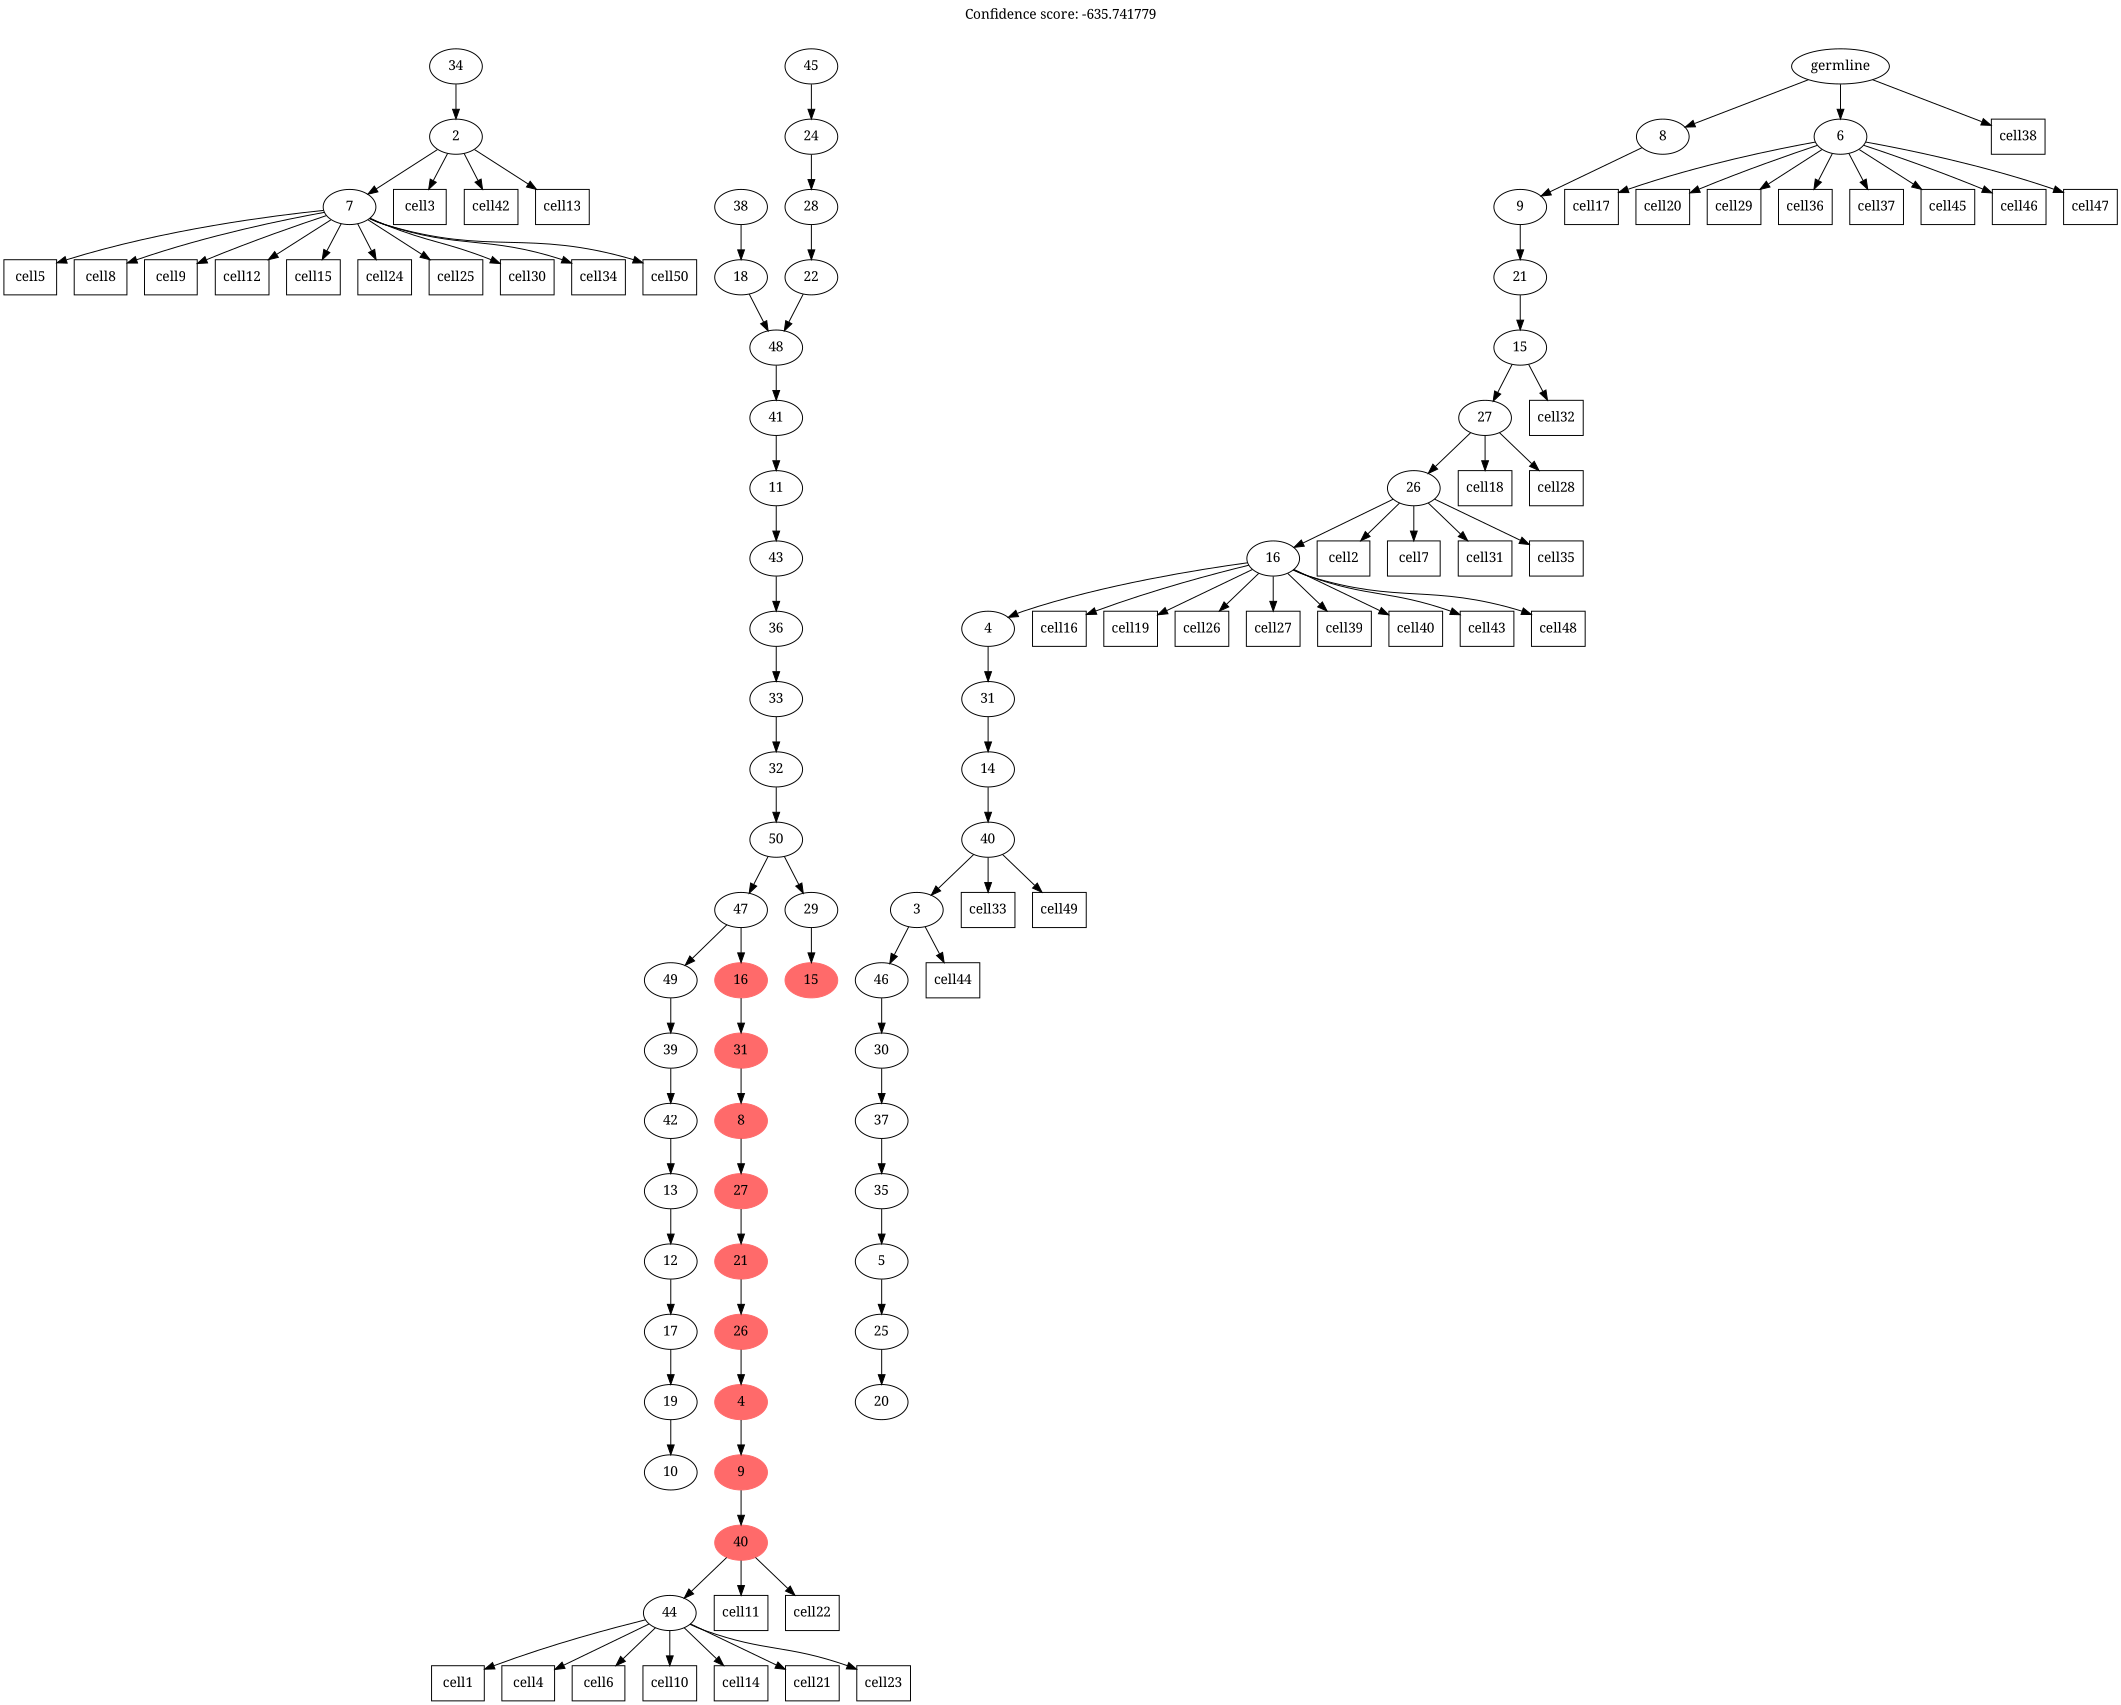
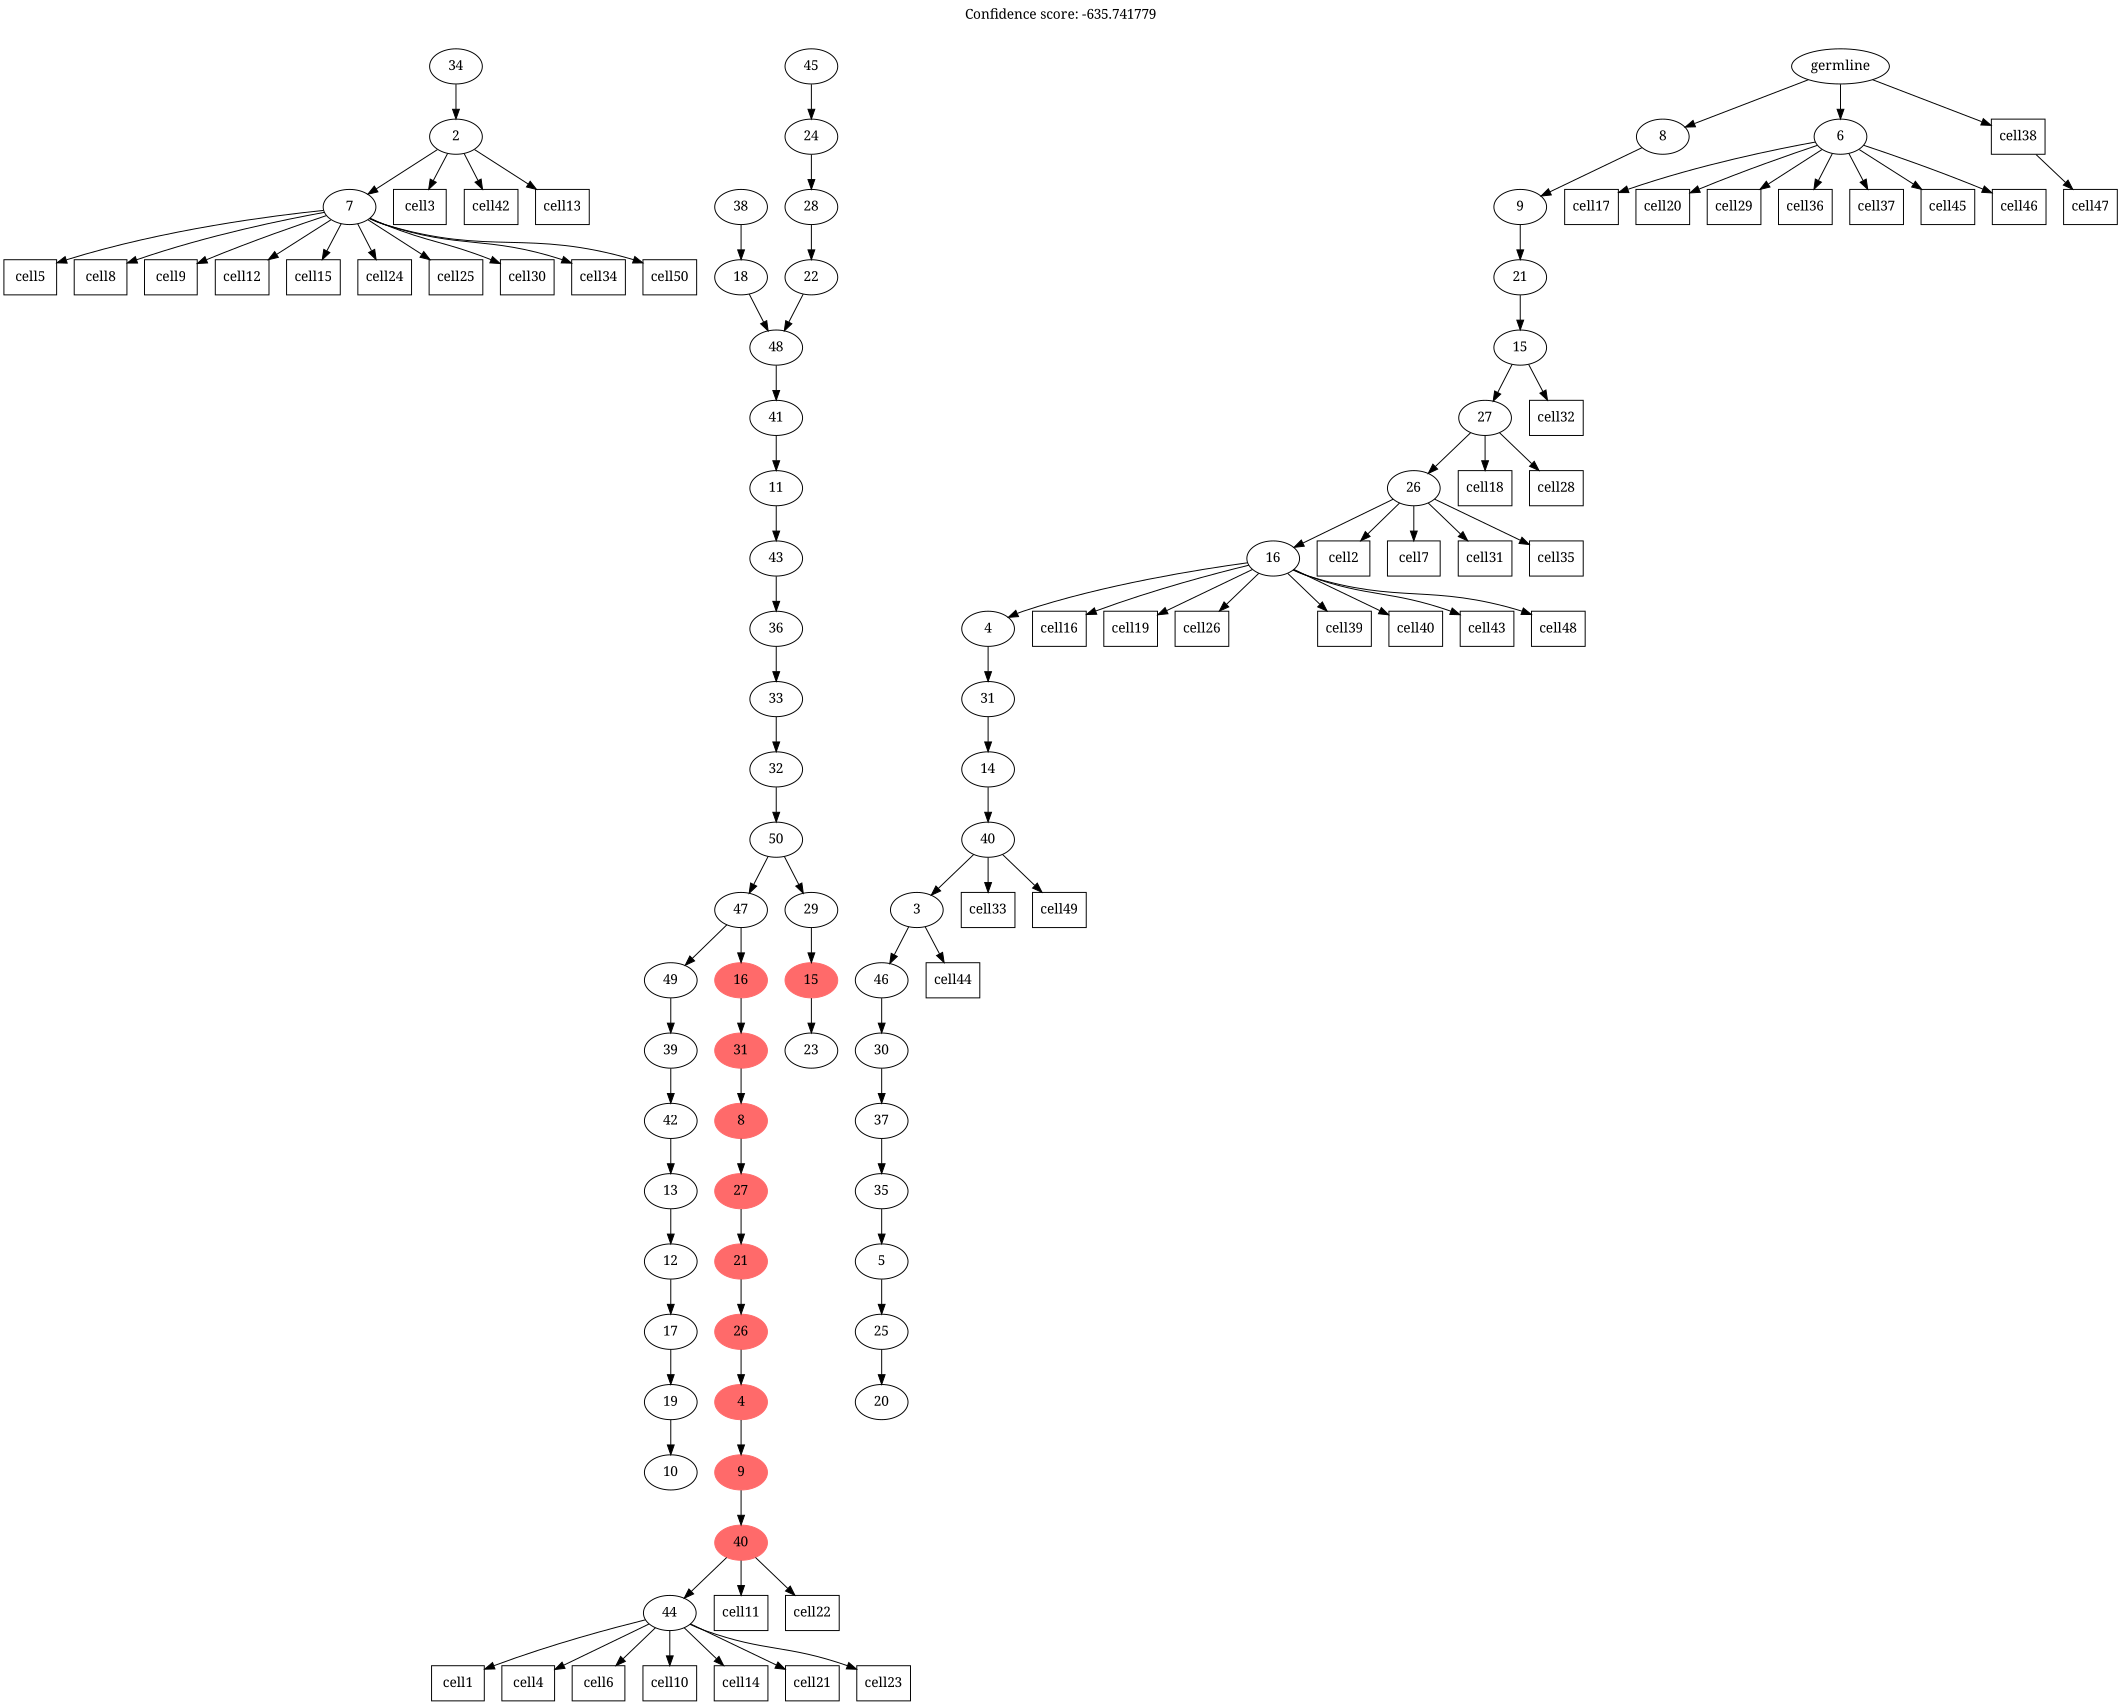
edge "6" -> "cell47": now "cell38" -> "cell47"
node "cell27": removed
node "23": added
